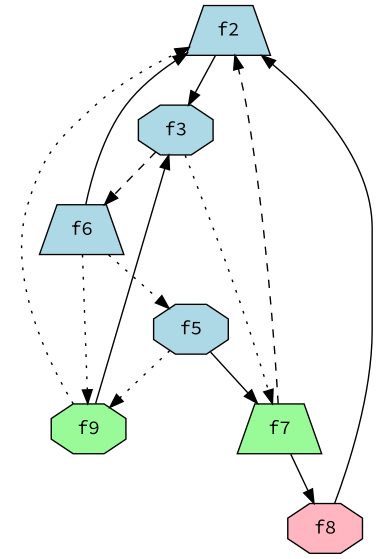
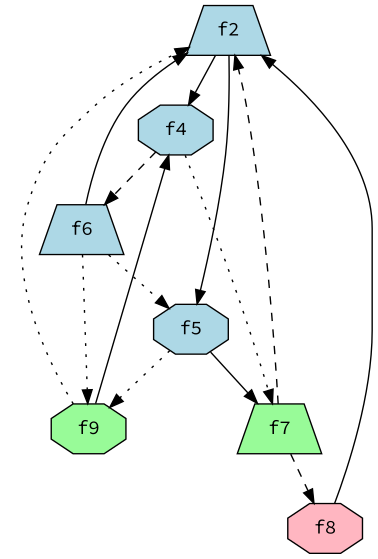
node "f3": label "f3" -> "f4"
edge "f2" -> "f5": added
edge "f7" -> "f8": style solid -> dashed
